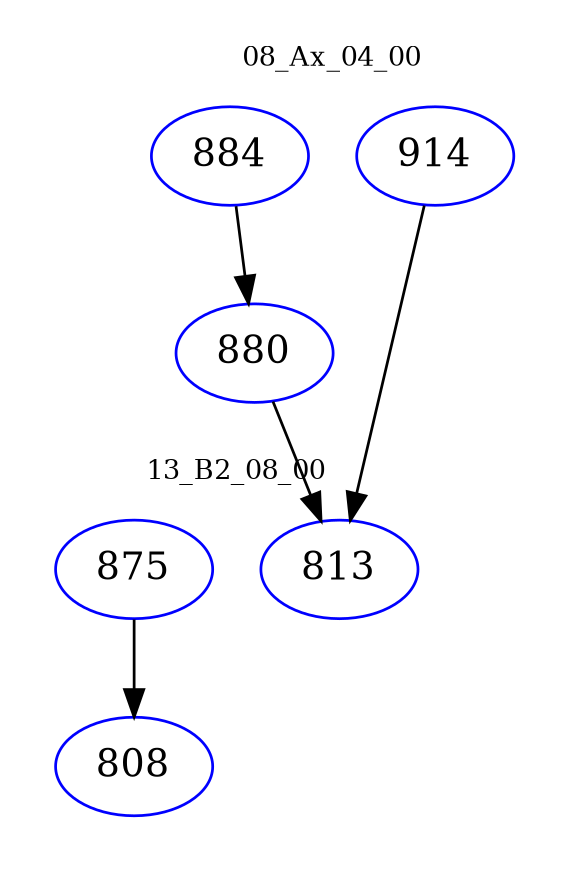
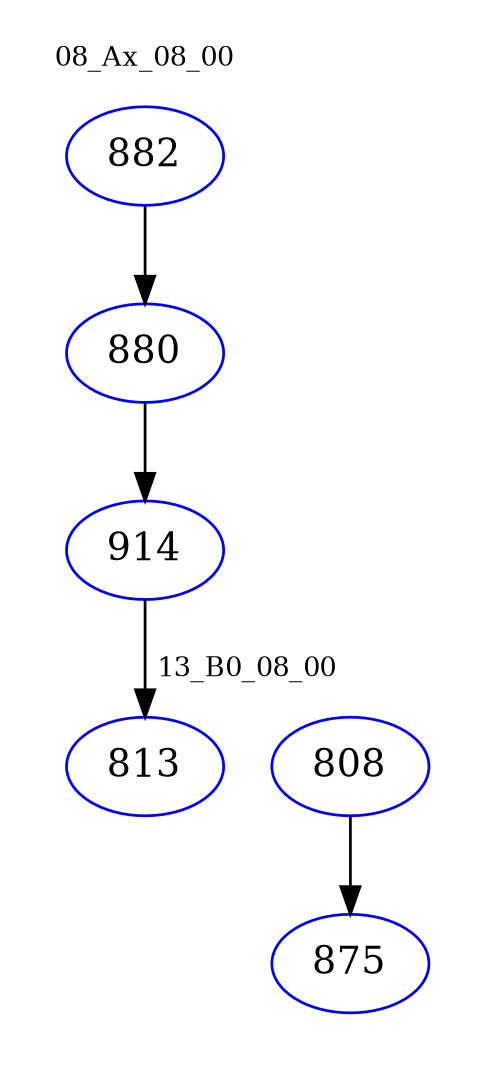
cluster "08_Ax_04_00": label "08_Ax_04_00" -> "08_Ax_08_00"
node "884": label "884" -> "882"
edge "880" -> "813": now "880" -> "914"
cluster "13_B2_08_00": label "13_B2_08_00" -> "13_B0_08_00"
edge "875" -> "808": reversed
